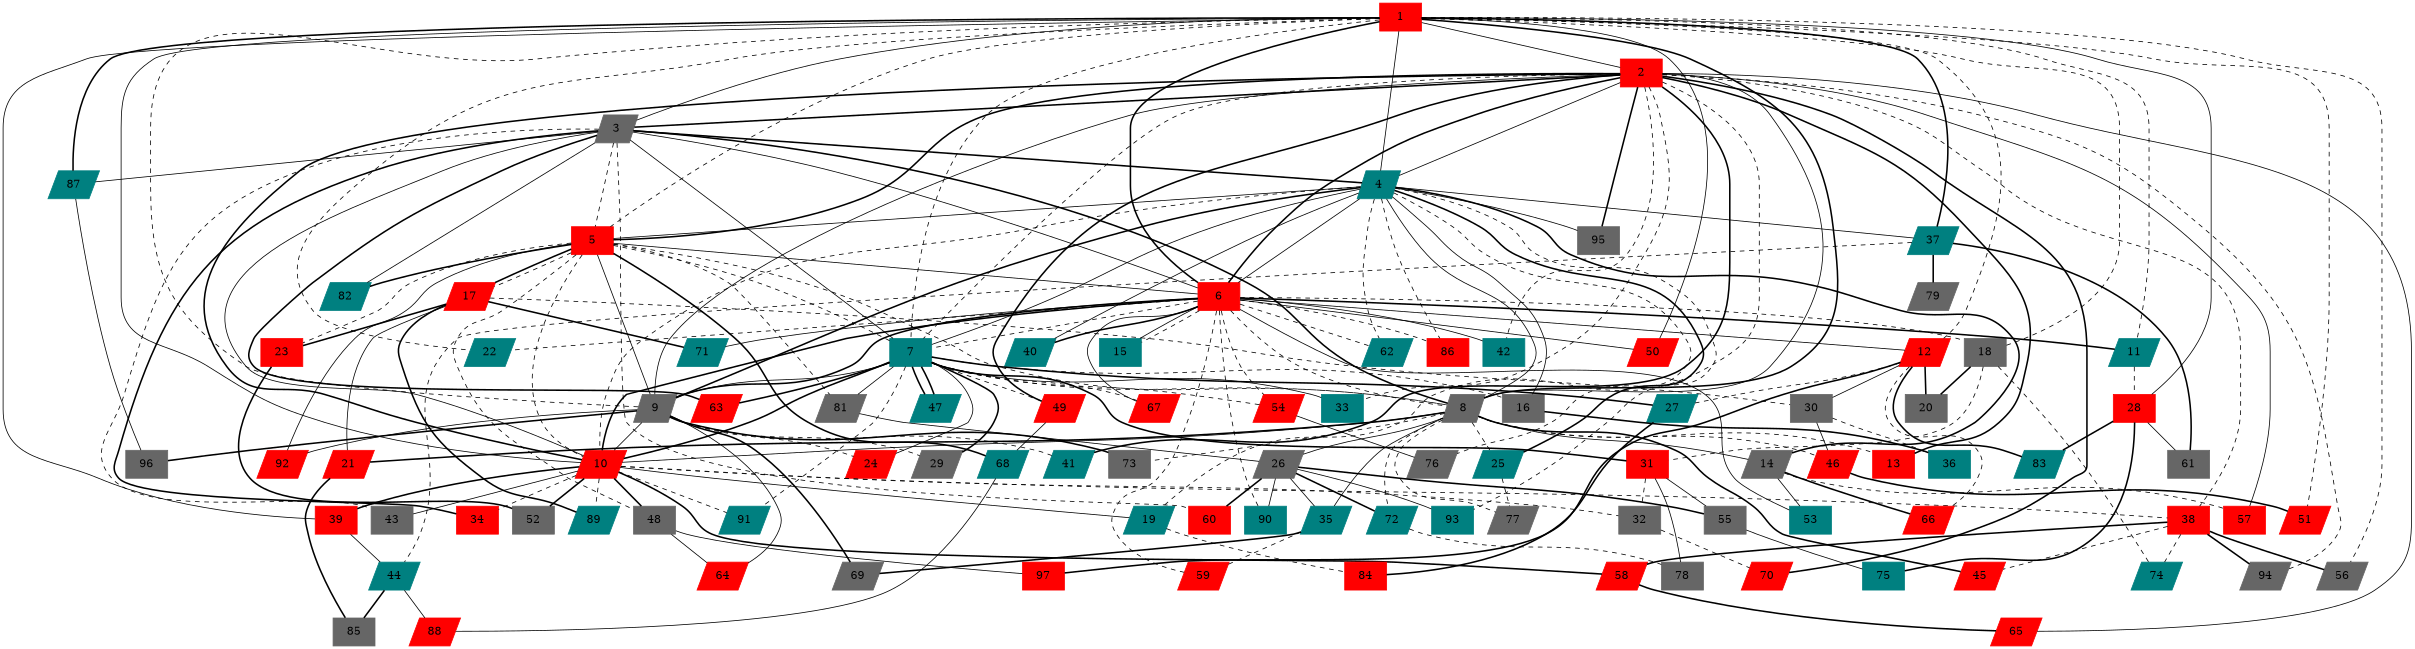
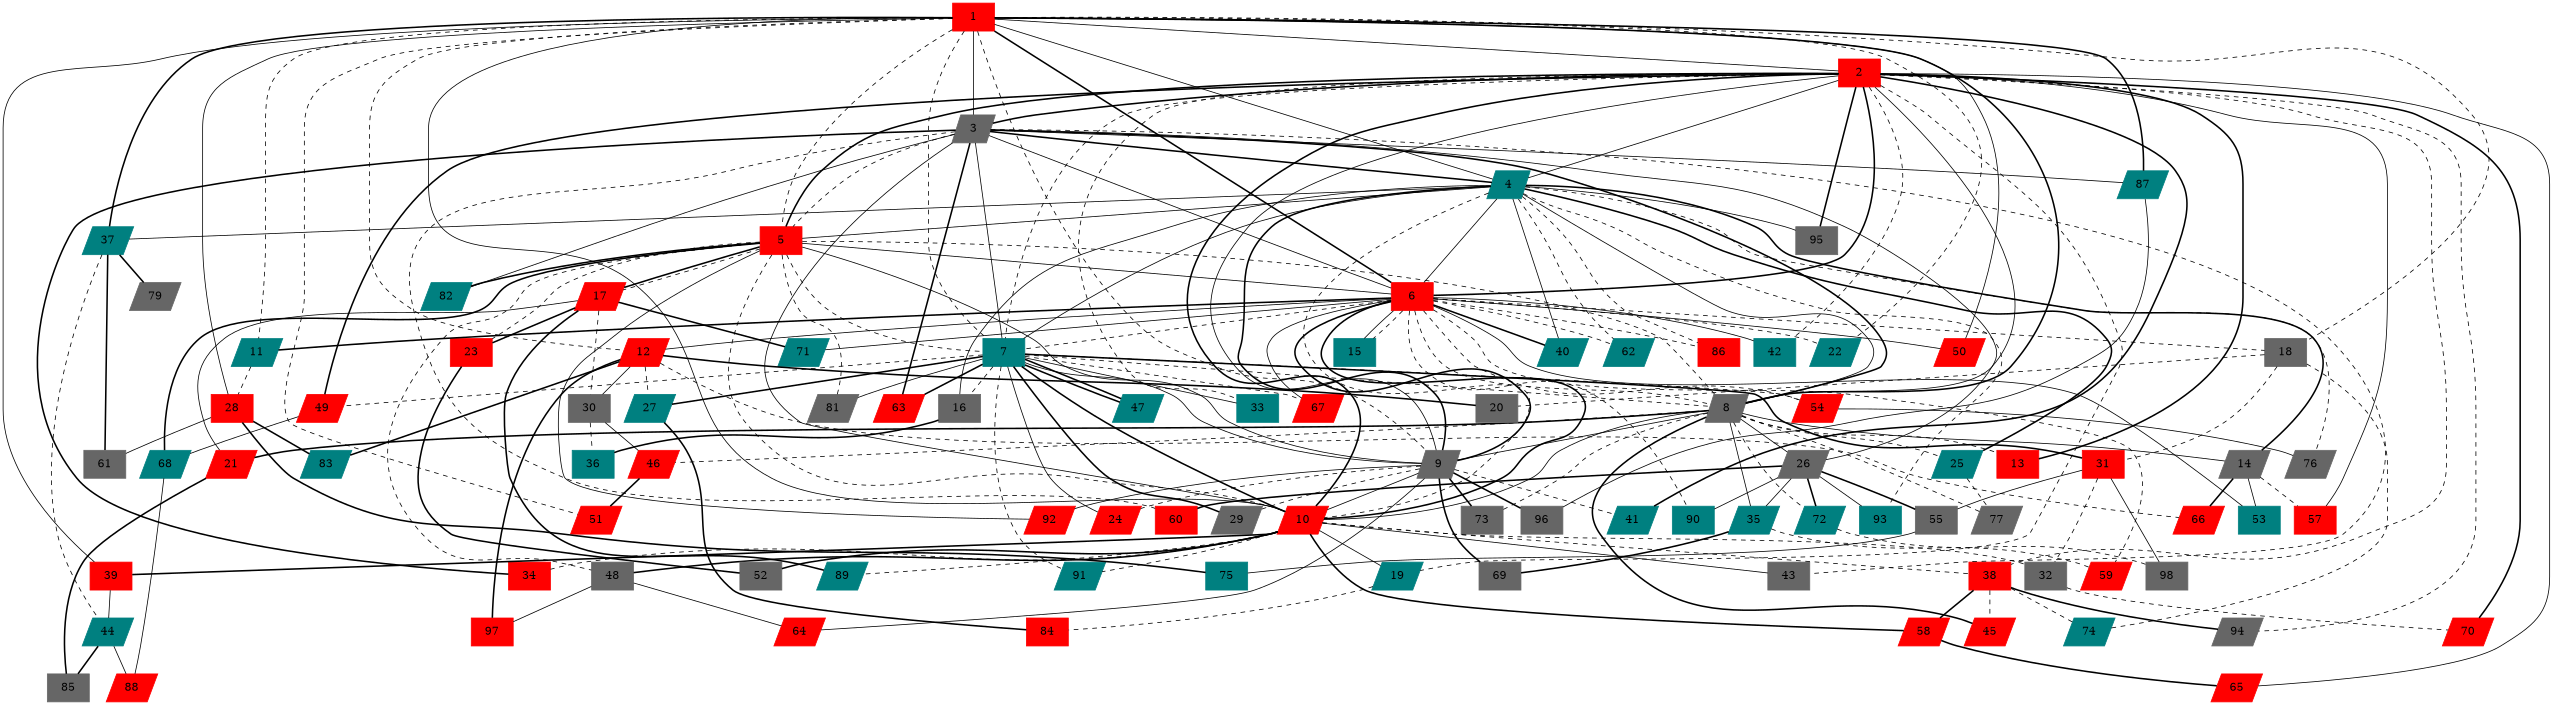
edge "18" -- "20": style bold -> dashed
edge "8" -- "9": added
edge "81" -- "26": now "3" -- "26"
node "69": shape parallelogram -> box
node "78": label "78" -> "98"
node "56": removed
